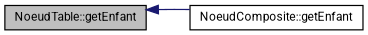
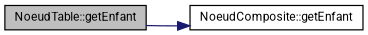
edge "NoeudComposite::getEnfant" -> "NoeudTable::getEnfant": reversed
